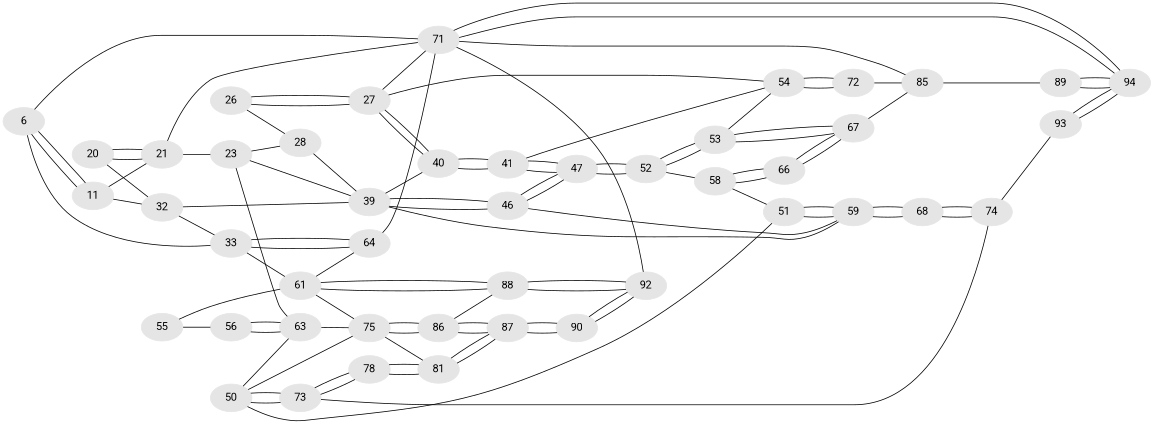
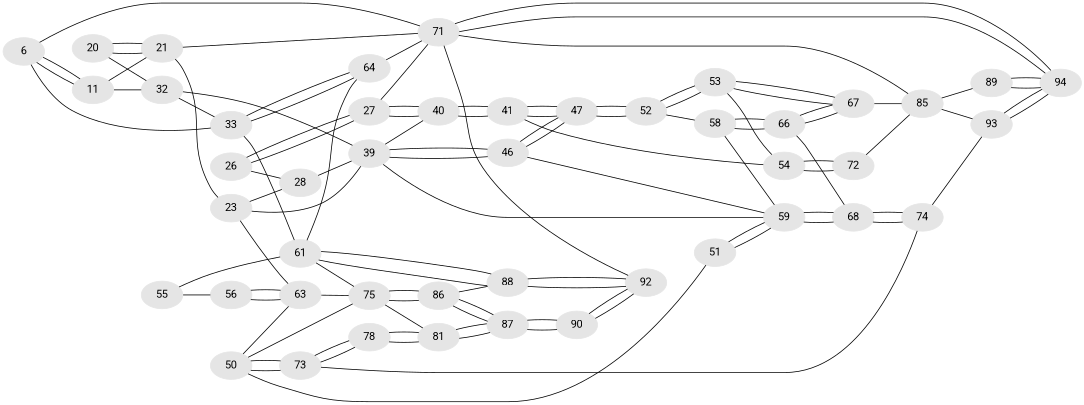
edge "54" -- "27": removed
edge "85" -- "93": added
edge "66" -- "68": added
edge "58" -- "51": now "58" -- "59"
